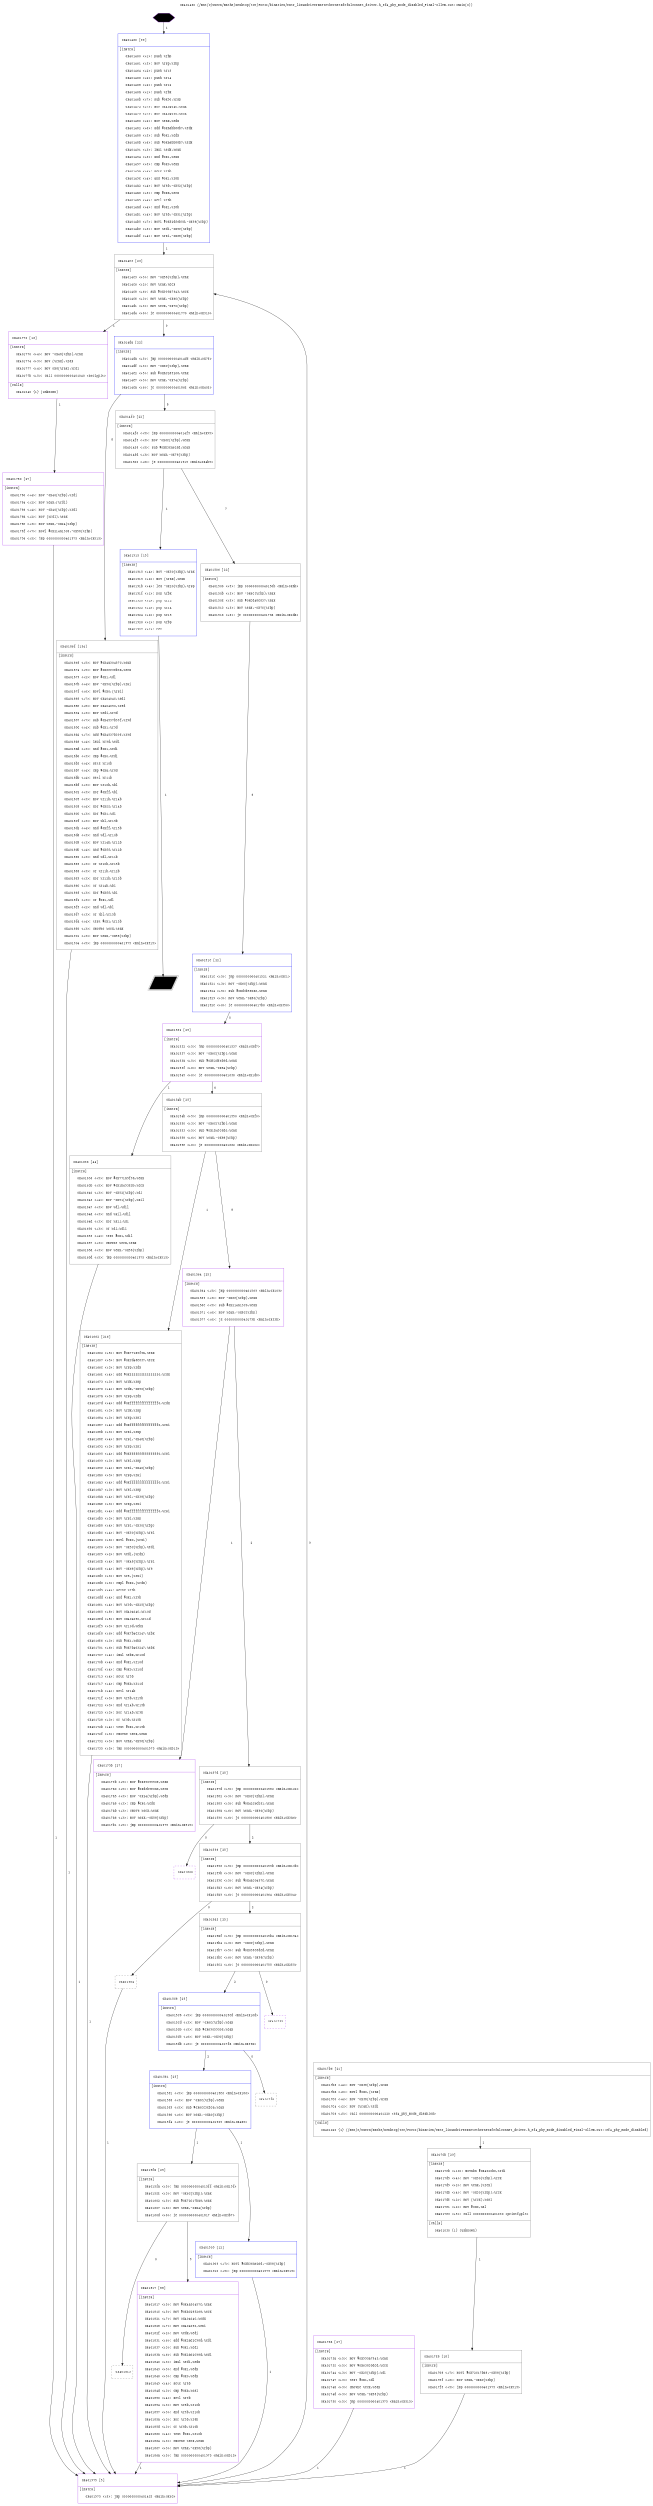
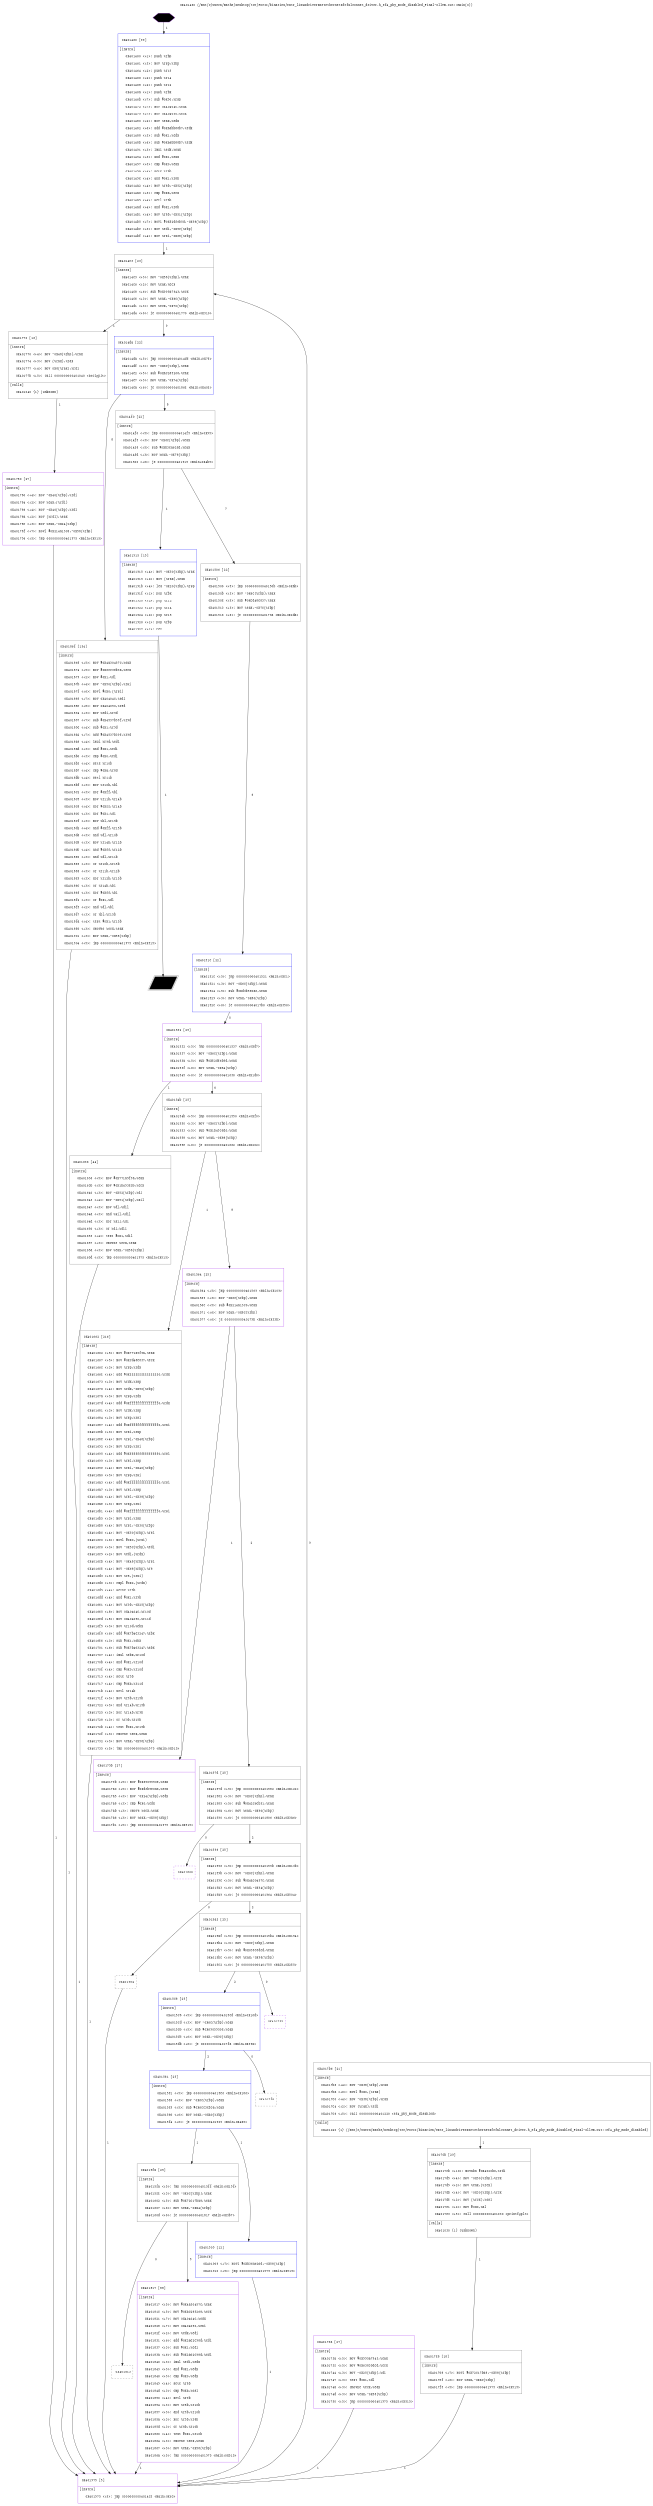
node "0x401770 [16]": color purple -> gray40
